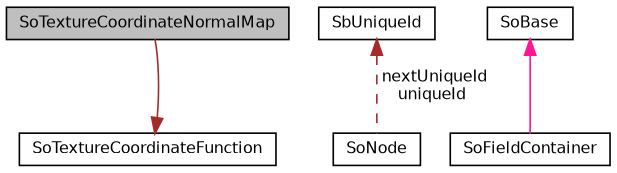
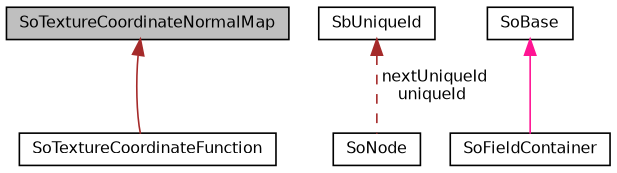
edge "SoTextureCoordinateNormalMap" -> "SoTextureCoordinateFunction": reversed
